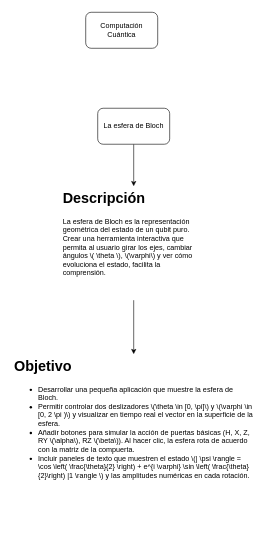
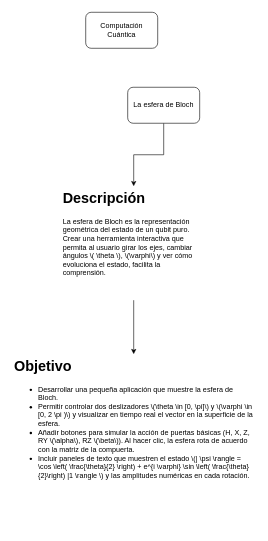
node "La esfera de Bloch": moved (134, 126) -> (164, 105)
